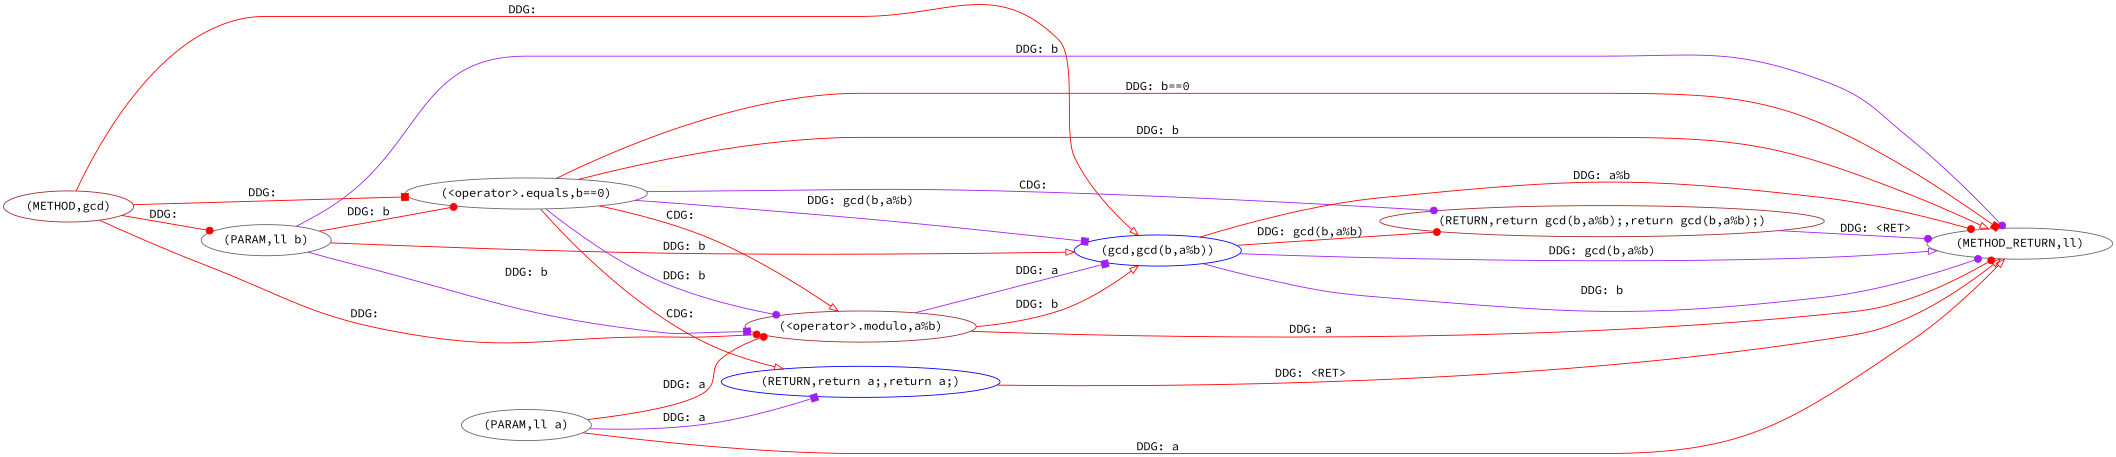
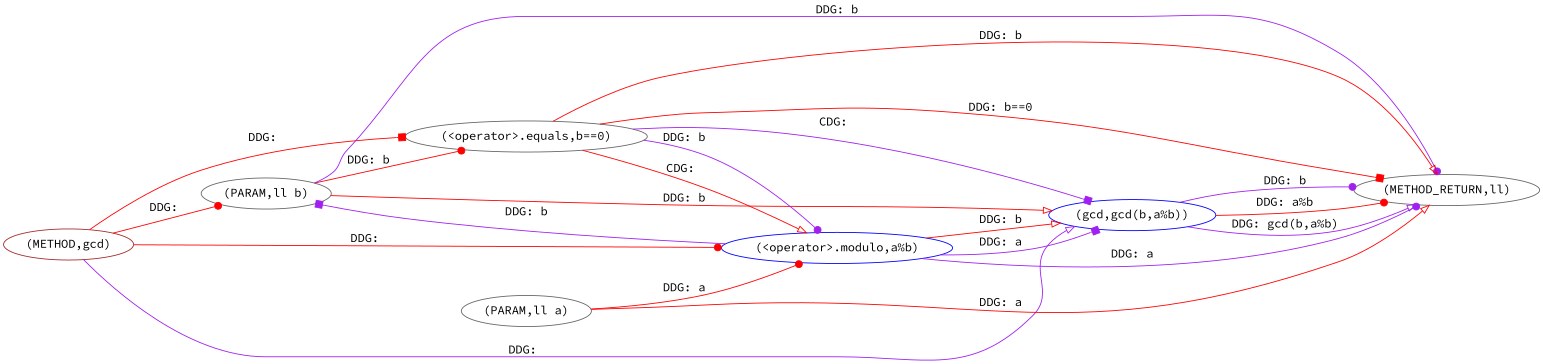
edge "(METHOD,gcd)" -> "(gcd,gcd(b,a%b))": color red -> purple
edge "(<operator>.equals,b==0)" -> "(gcd,gcd(b,a%b))": label "DDG: gcd(b,a%b)" -> "CDG: "
node "(RETURN,return gcd(b,a%b);,return gcd(b,a%b);)": removed
edge "(PARAM,ll b)" -> "(<operator>.modulo,a%b)": reversed
node "(<operator>.modulo,a%b)": color brown -> blue
edge "(<operator>.modulo,a%b)" -> "(METHOD_RETURN,ll)": color red -> purple
node "(RETURN,return a;,return a;)": removed
